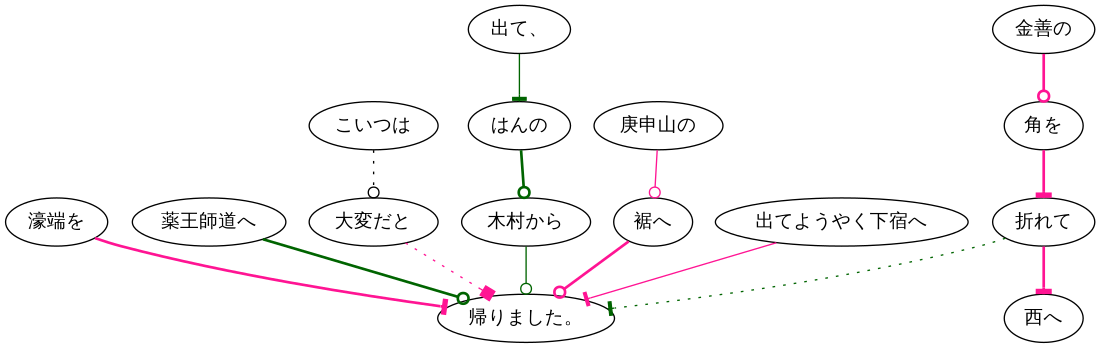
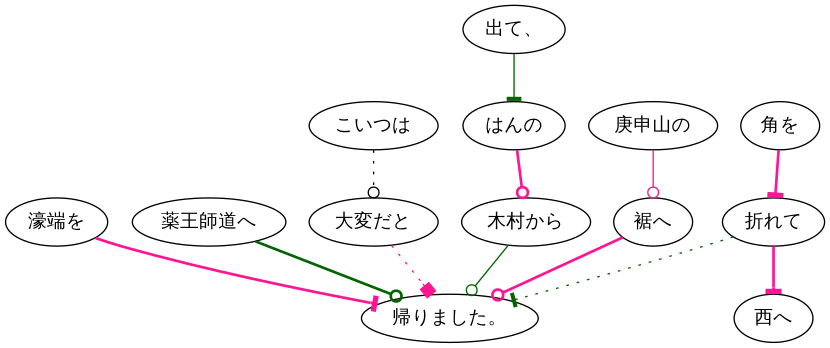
node "金善の": removed
edge "はんの" -> "木村から": color darkgreen -> deeppink
node "出てようやく下宿へ": removed
